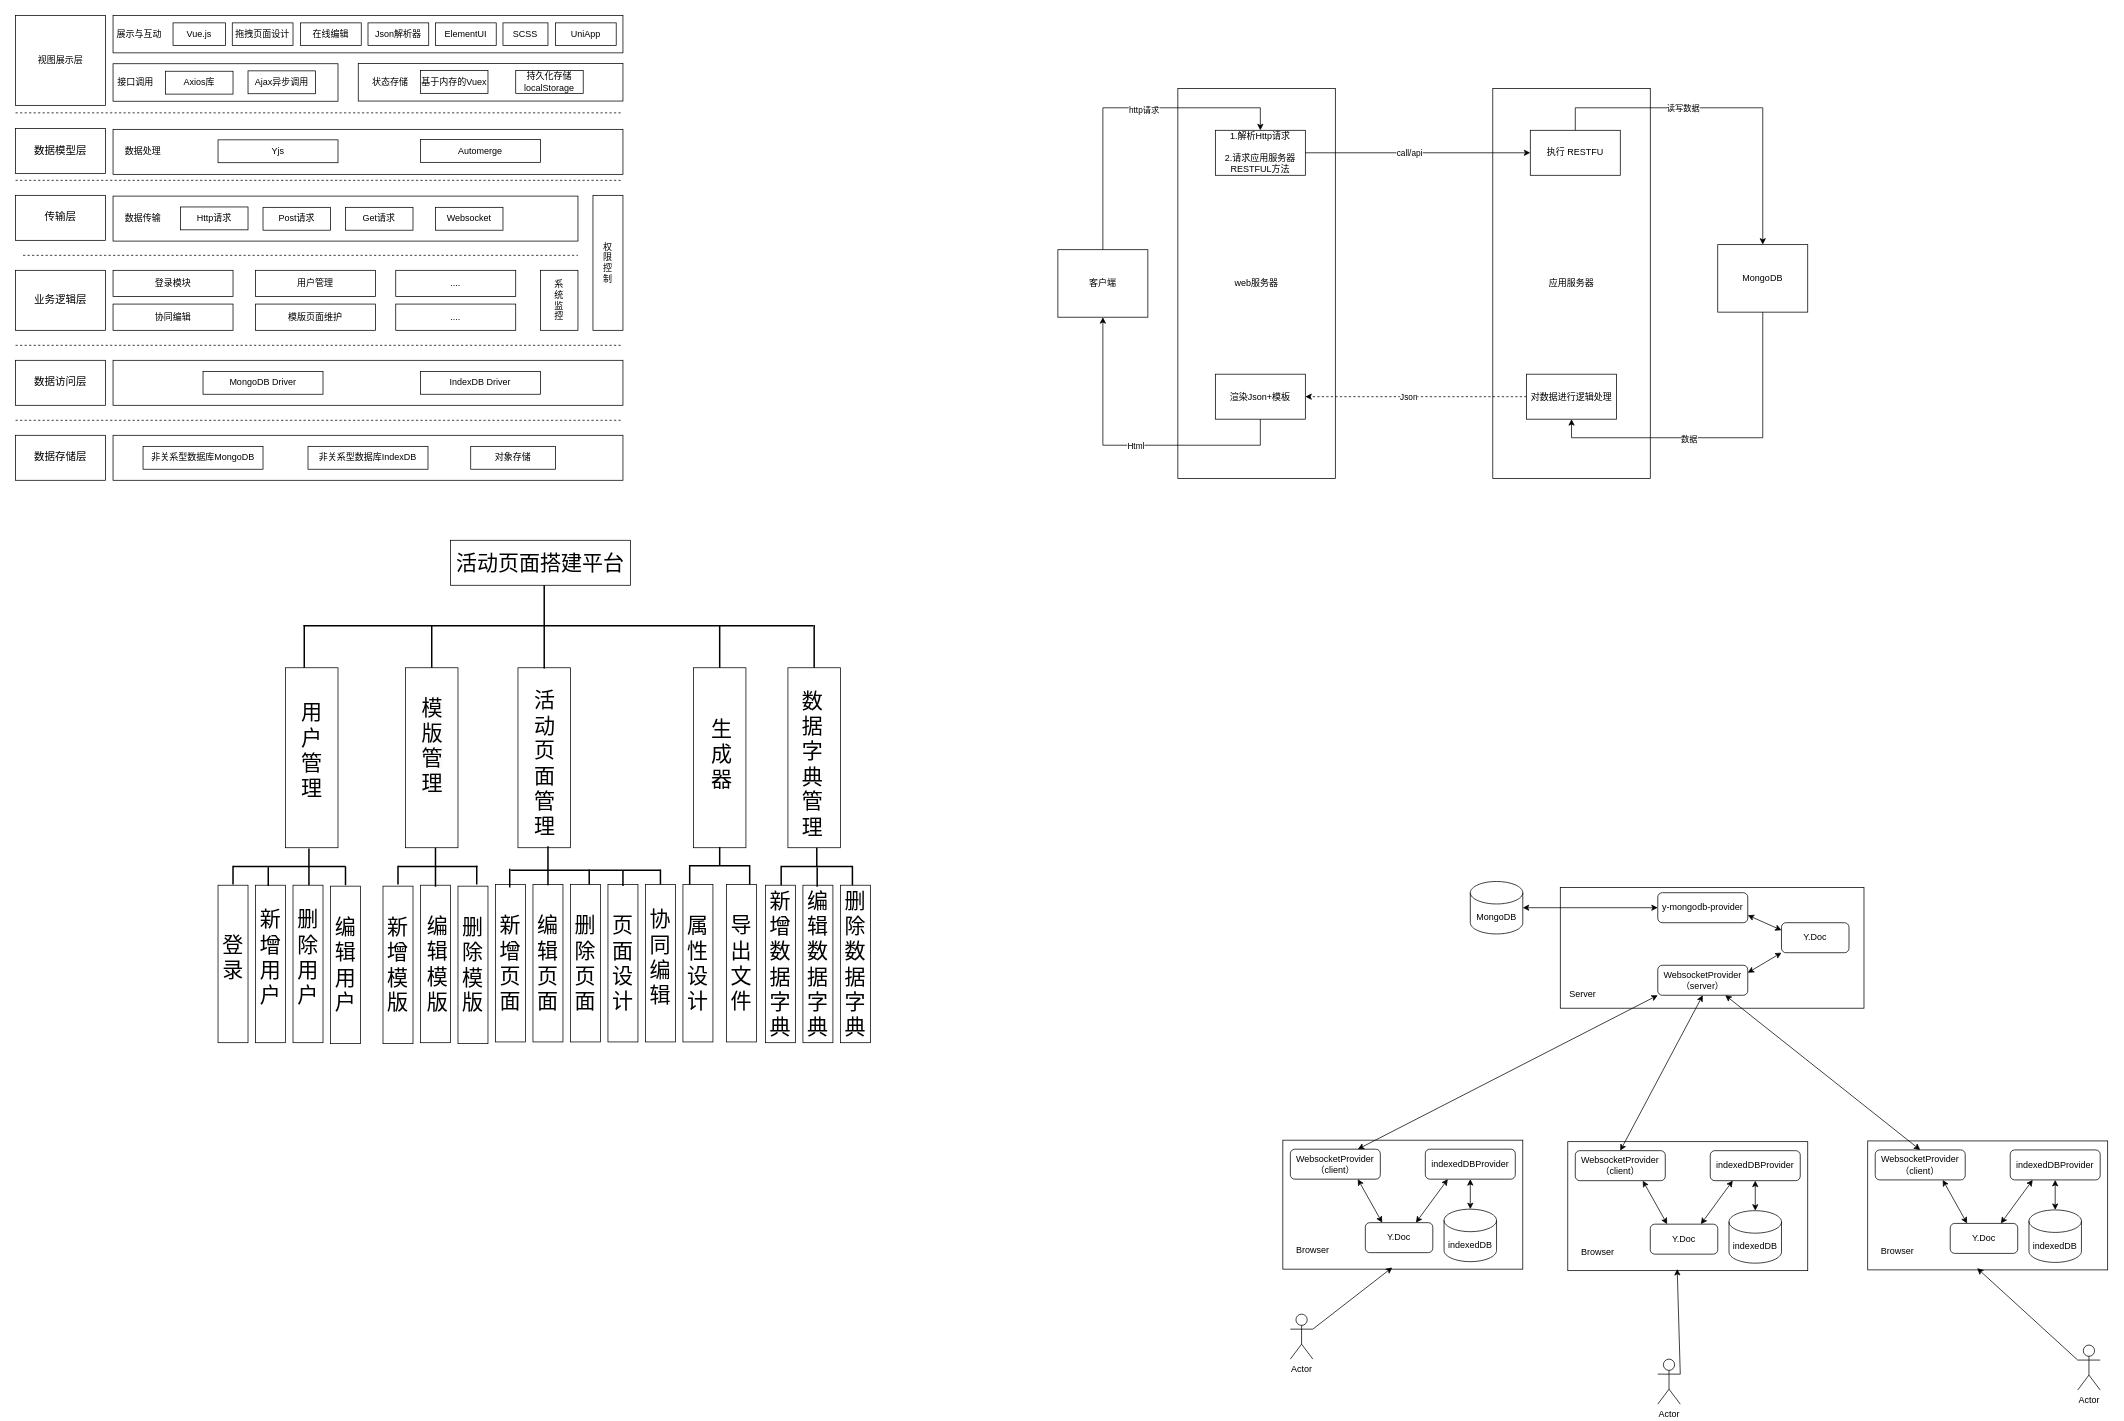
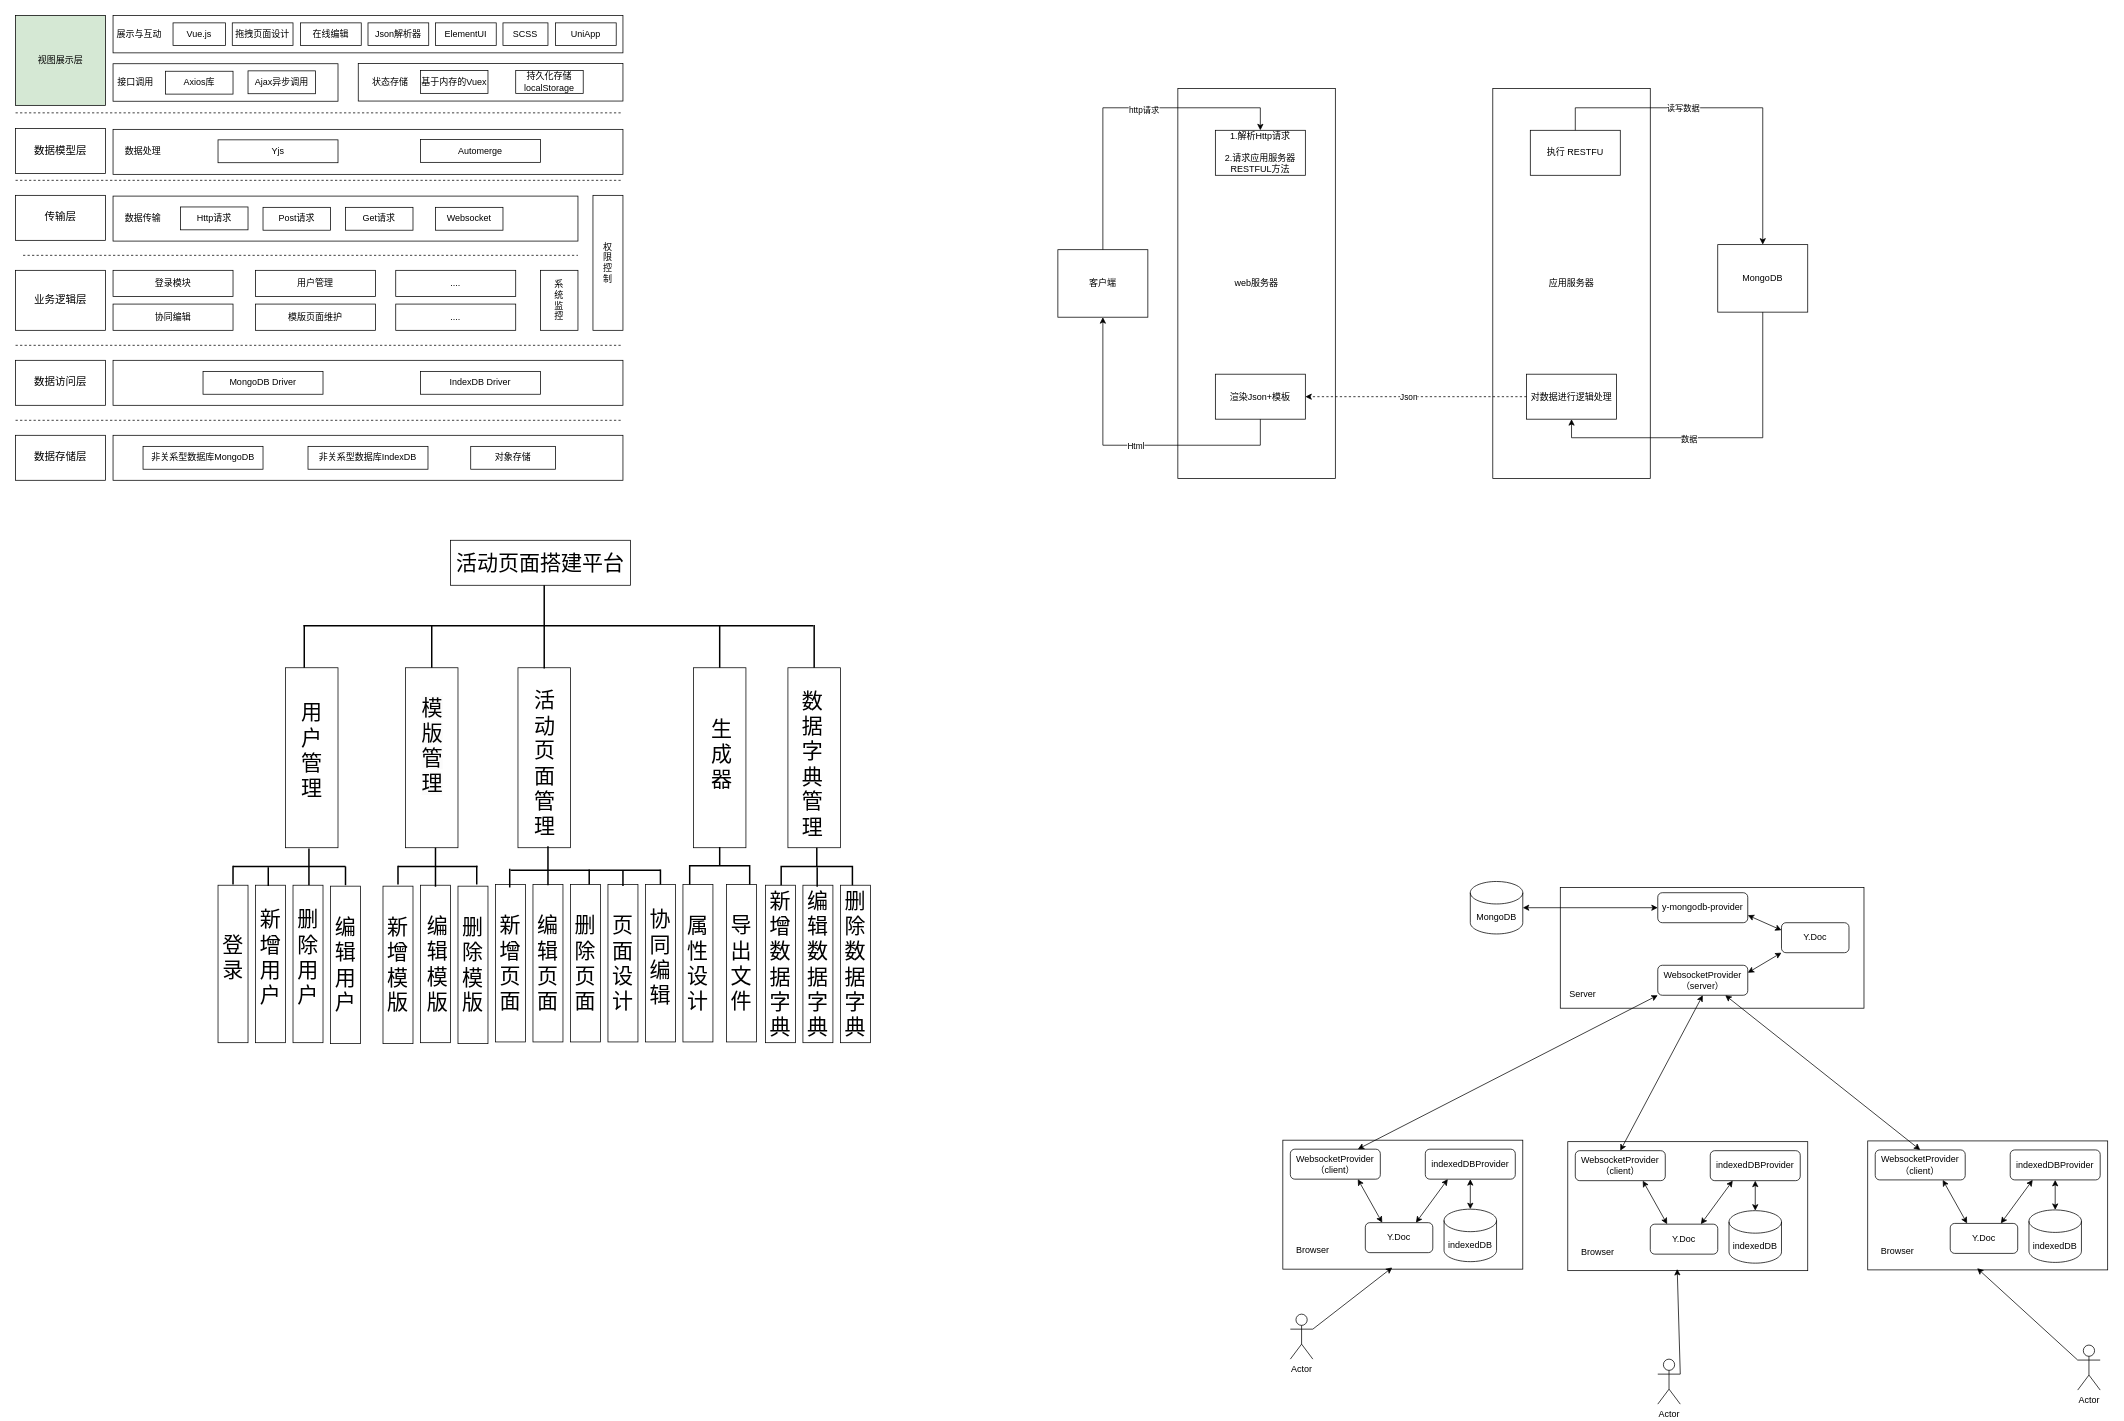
node "视图展示层": fillcolor #ffffff -> #d5e8d4
edge "1.解析Http请求 2.请求应用服务器 RESTFUL方法" -> "执行 RESTFU": removed, label "call/api"
